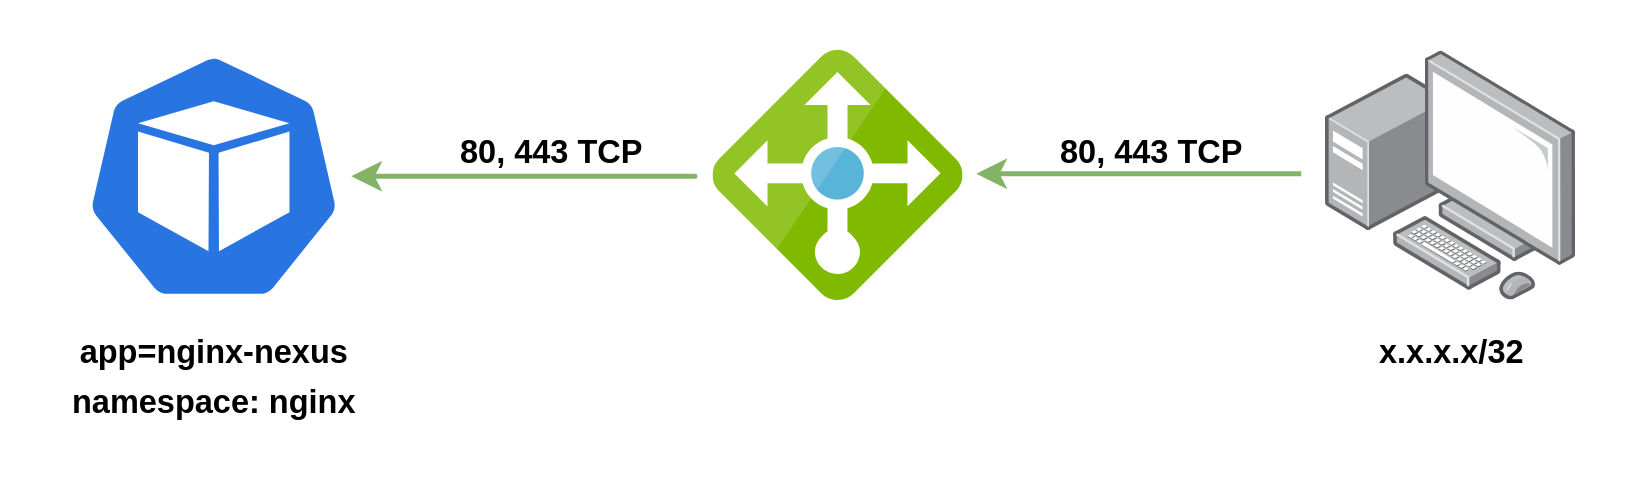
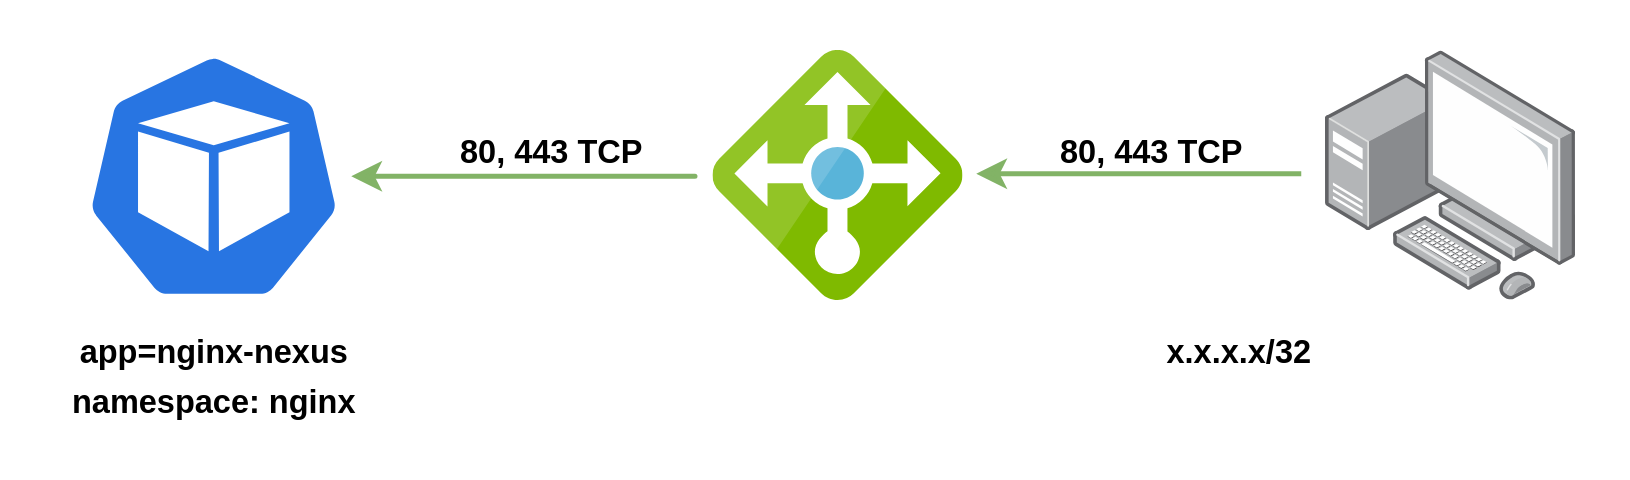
node "x.x.x.x/32": moved (1451, 351) -> (1239, 351)
